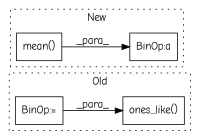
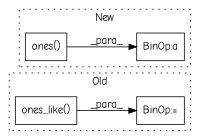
node "mean()": label "mean()" -> "ones()"
edge "BinOp:=" -> "ones_like()": reversed
